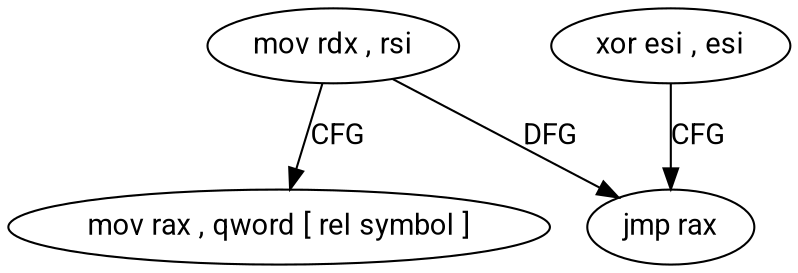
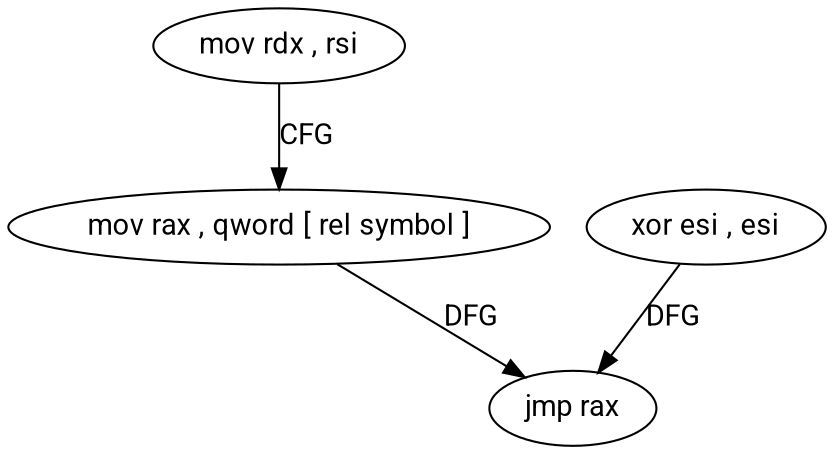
edge "mov rdx , rsi" -> "jmp rax": now "mov rax , qword [ rel symbol ]" -> "jmp rax"
edge "xor esi , esi" -> "jmp rax": label "CFG" -> "DFG"
